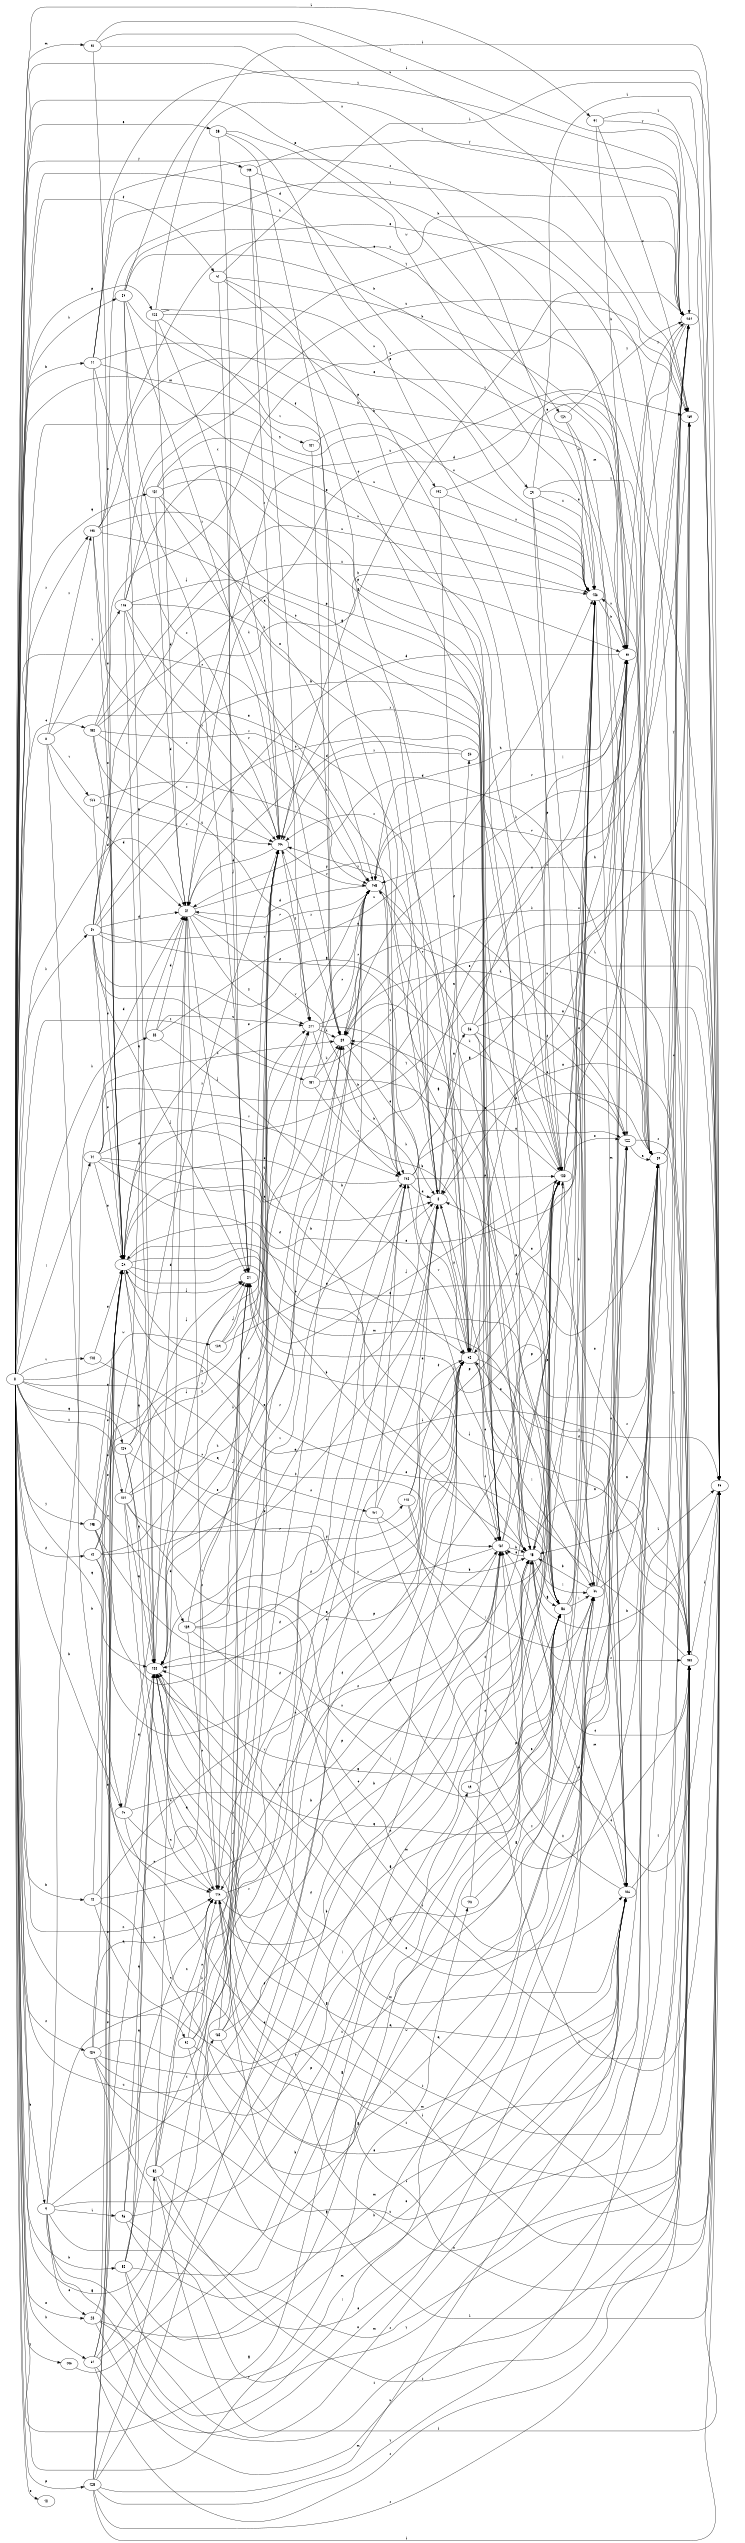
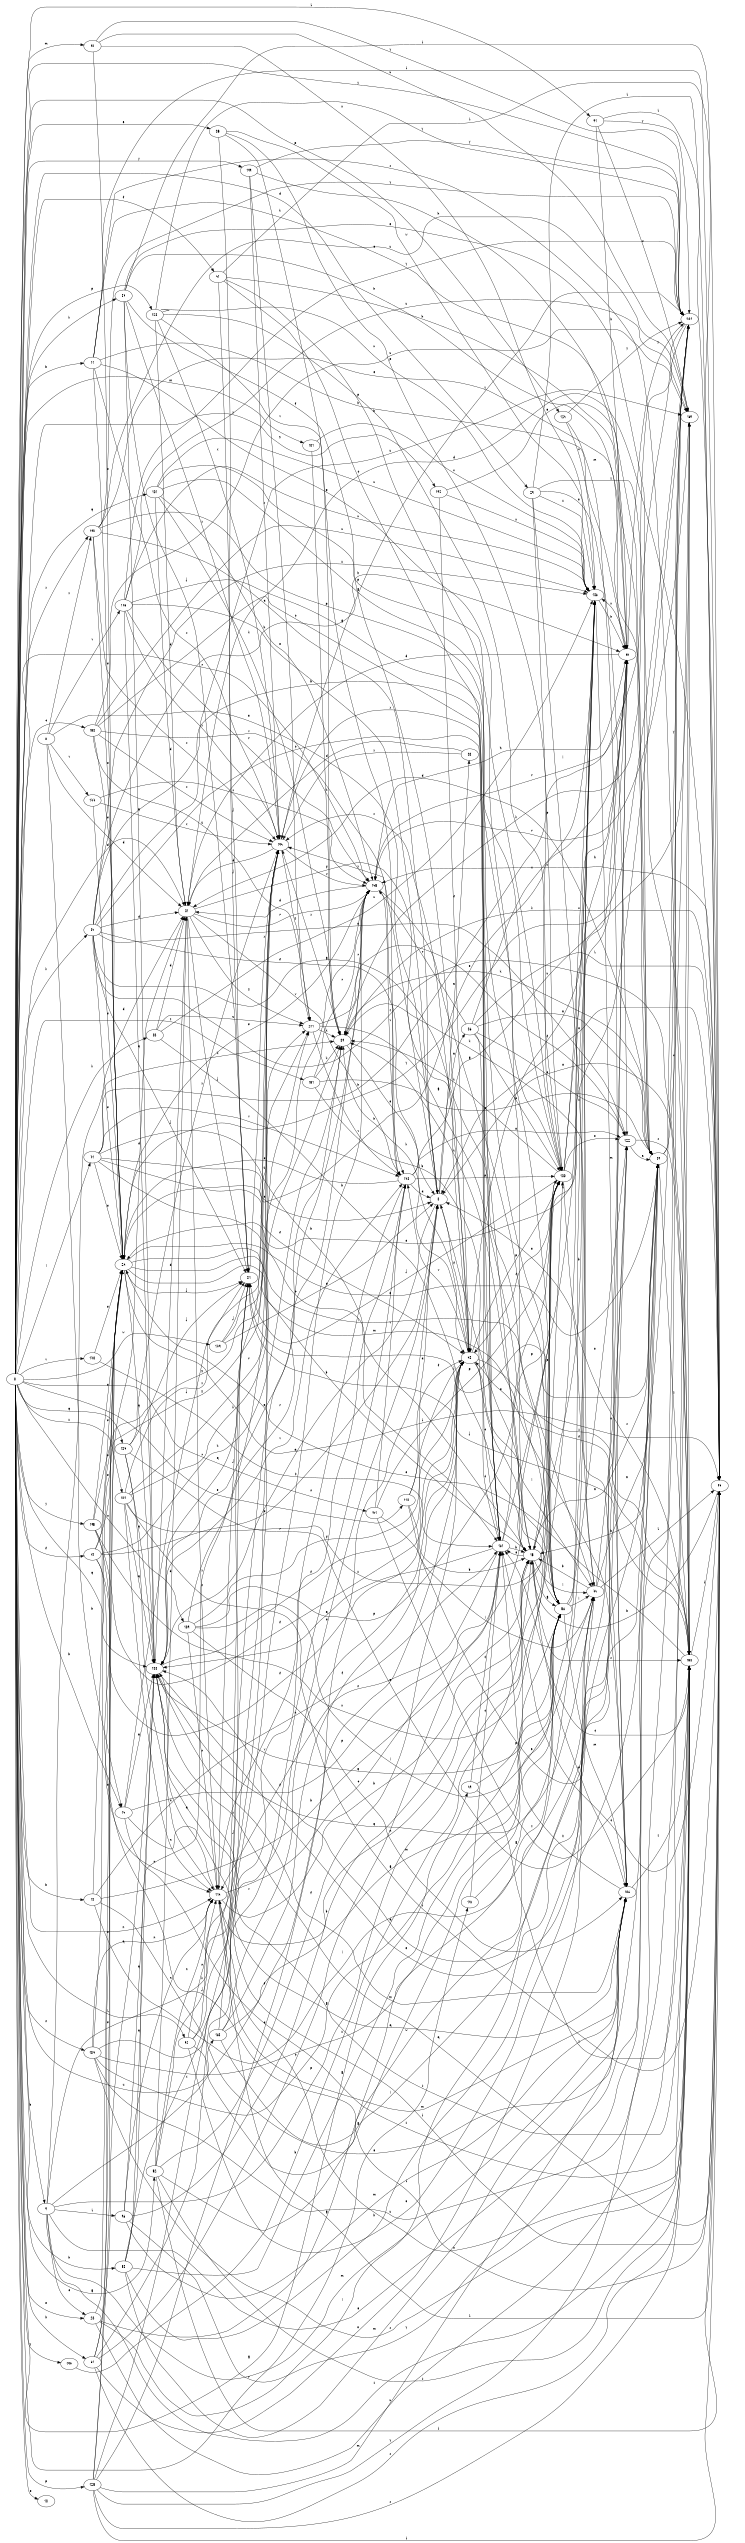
node "37": label "37" -> "38"
